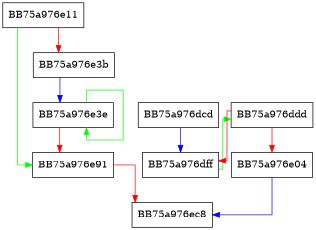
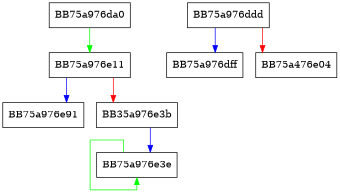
node "BB75a976da0": added
node "BB75a976e3b": label "BB75a976e3b" -> "BB35a976e3b"
edge "BB75a976e11" -> "BB75a976e91": color green -> blue
node "BB75a976dcd": removed
edge "BB75a976ddd" -> "BB75a976dff": color red -> blue
edge "BB75a976e3e" -> "BB75a976e91": removed
edge "BB75a976dff" -> "BB75a976ddd": removed
node "BB75a976e04": label "BB75a976e04" -> "BB75a476e04"
node "BB75a976ec8": removed
